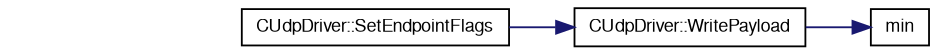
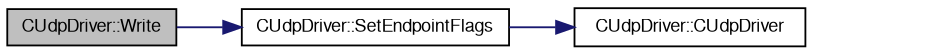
node "CUdpDriver::Write": added
node "CUdpDriver::WritePayload": label "CUdpDriver::WritePayload" -> "CUdpDriver::CUdpDriver"
node "min": removed
